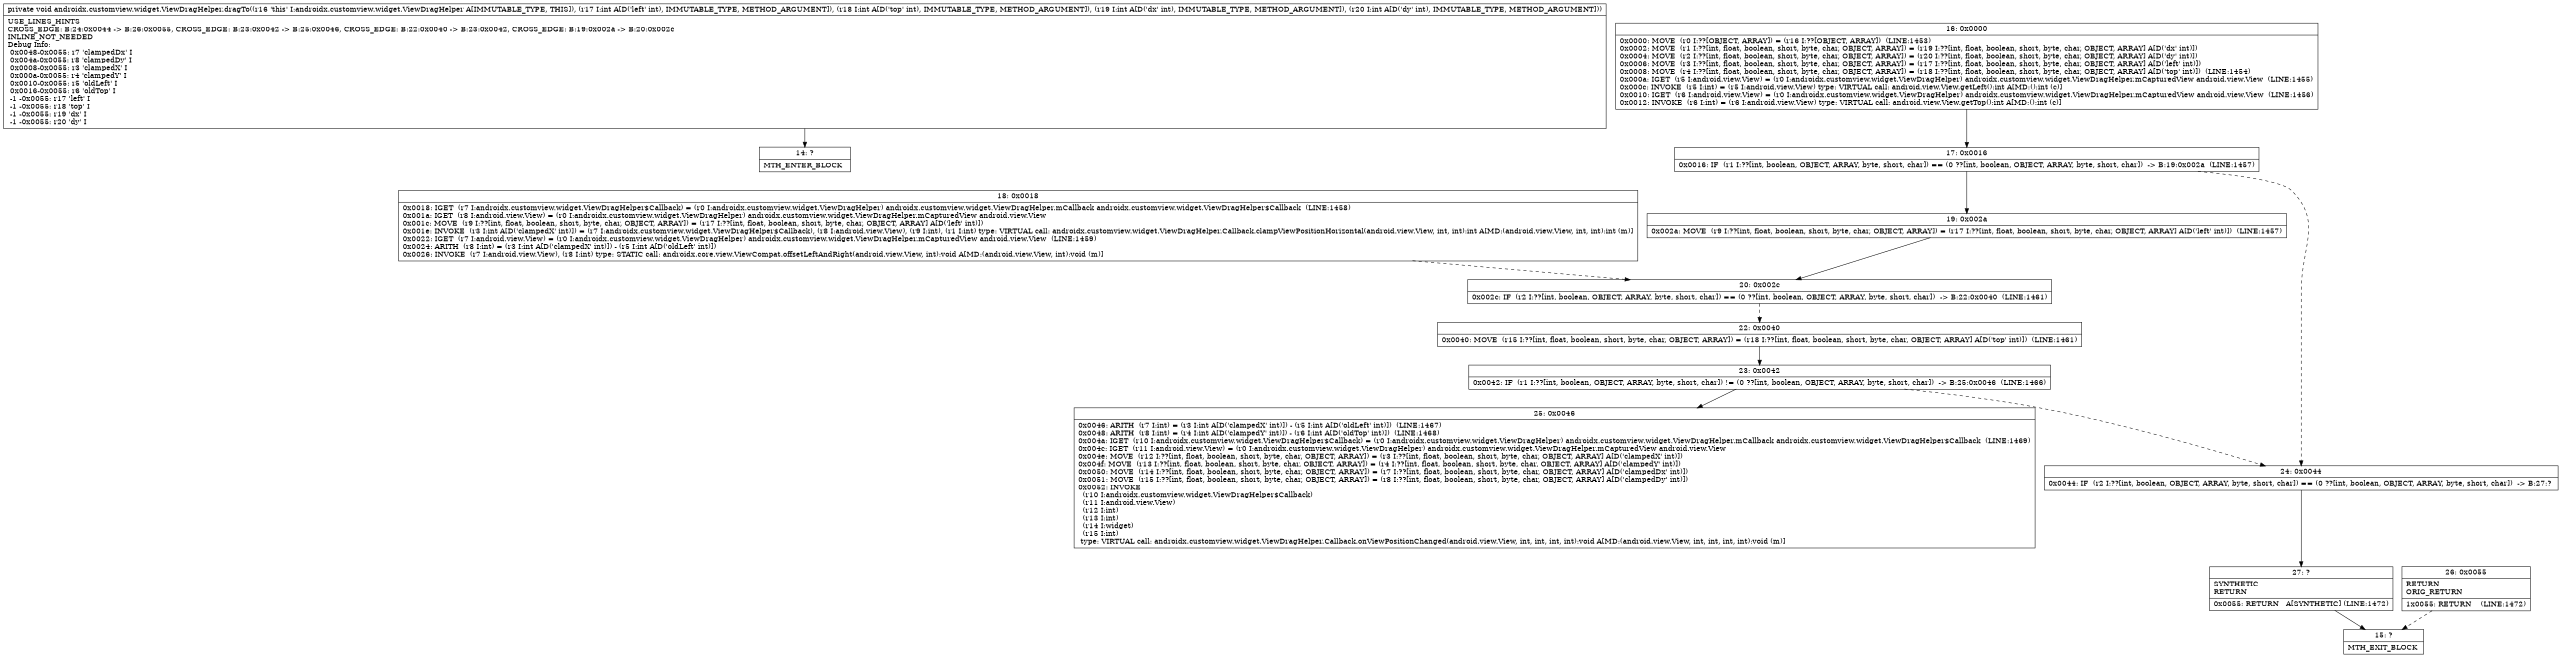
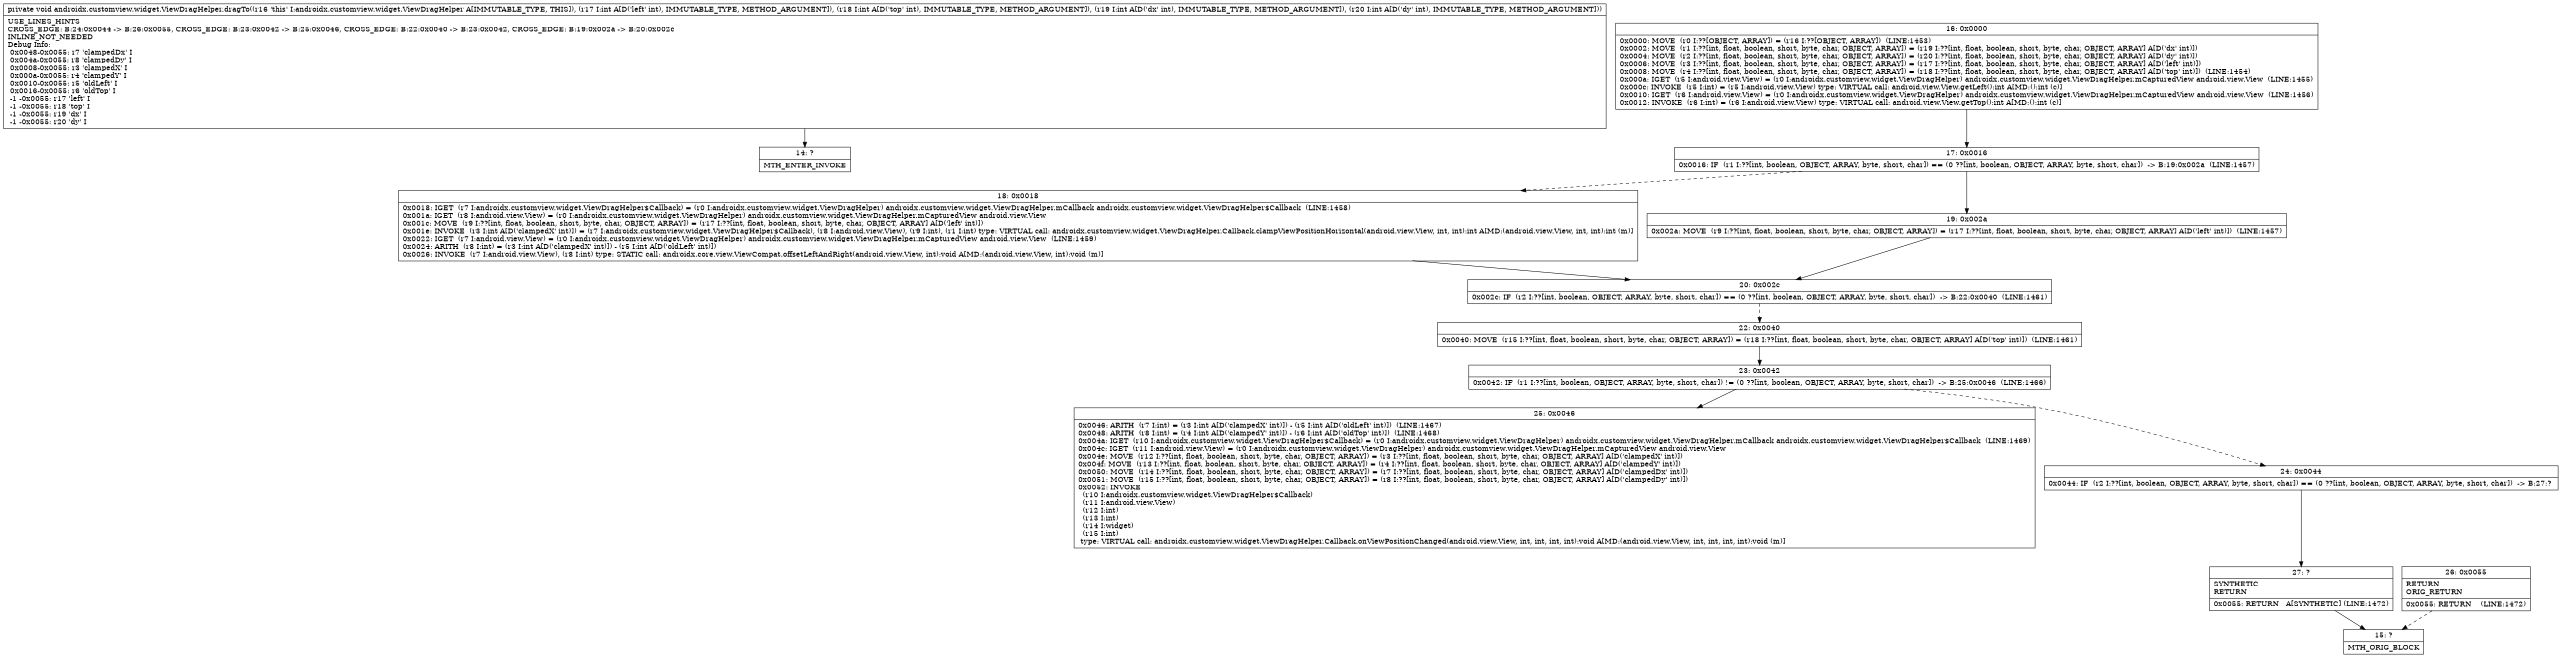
node "14: ?": text "MTH_ENTER_BLOCK" -> "MTH_ENTER_INVOKE"
edge "18: 0x0018" -> "20: 0x002c": style dashed -> solid
edge "17: 0x0016" -> "24: 0x0044": now "17: 0x0016" -> "18: 0x0018"
node "26: 0x0055": text "1x0055: RETURN    (LINE:1472)" -> "0x0055: RETURN    (LINE:1472)"
node "15: ?": text "MTH_EXIT_BLOCK" -> "MTH_ORIG_BLOCK"
